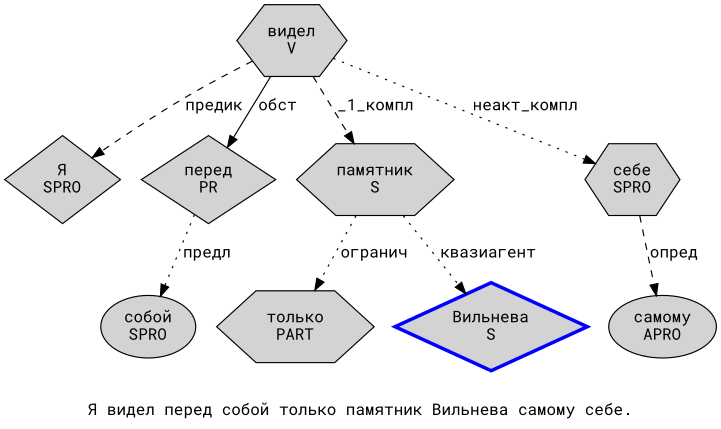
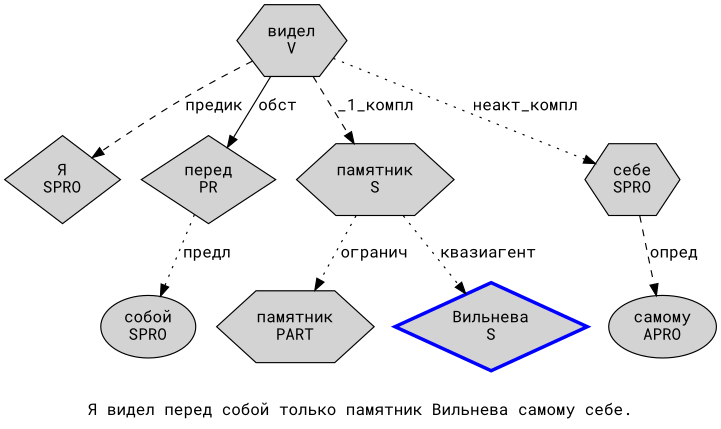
node "только PART": label "только PART" -> "памятник PART"
